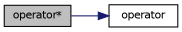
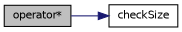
node "operator": label "operator" -> "checkSize"
